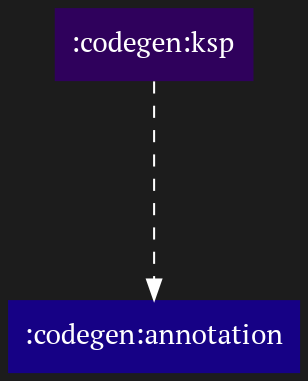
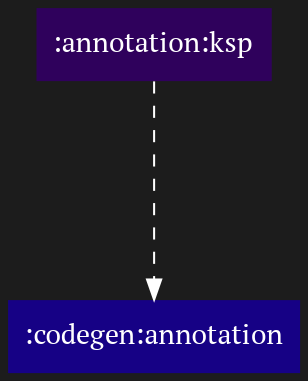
node ":codegen:ksp": label ":codegen:ksp" -> ":annotation:ksp"
